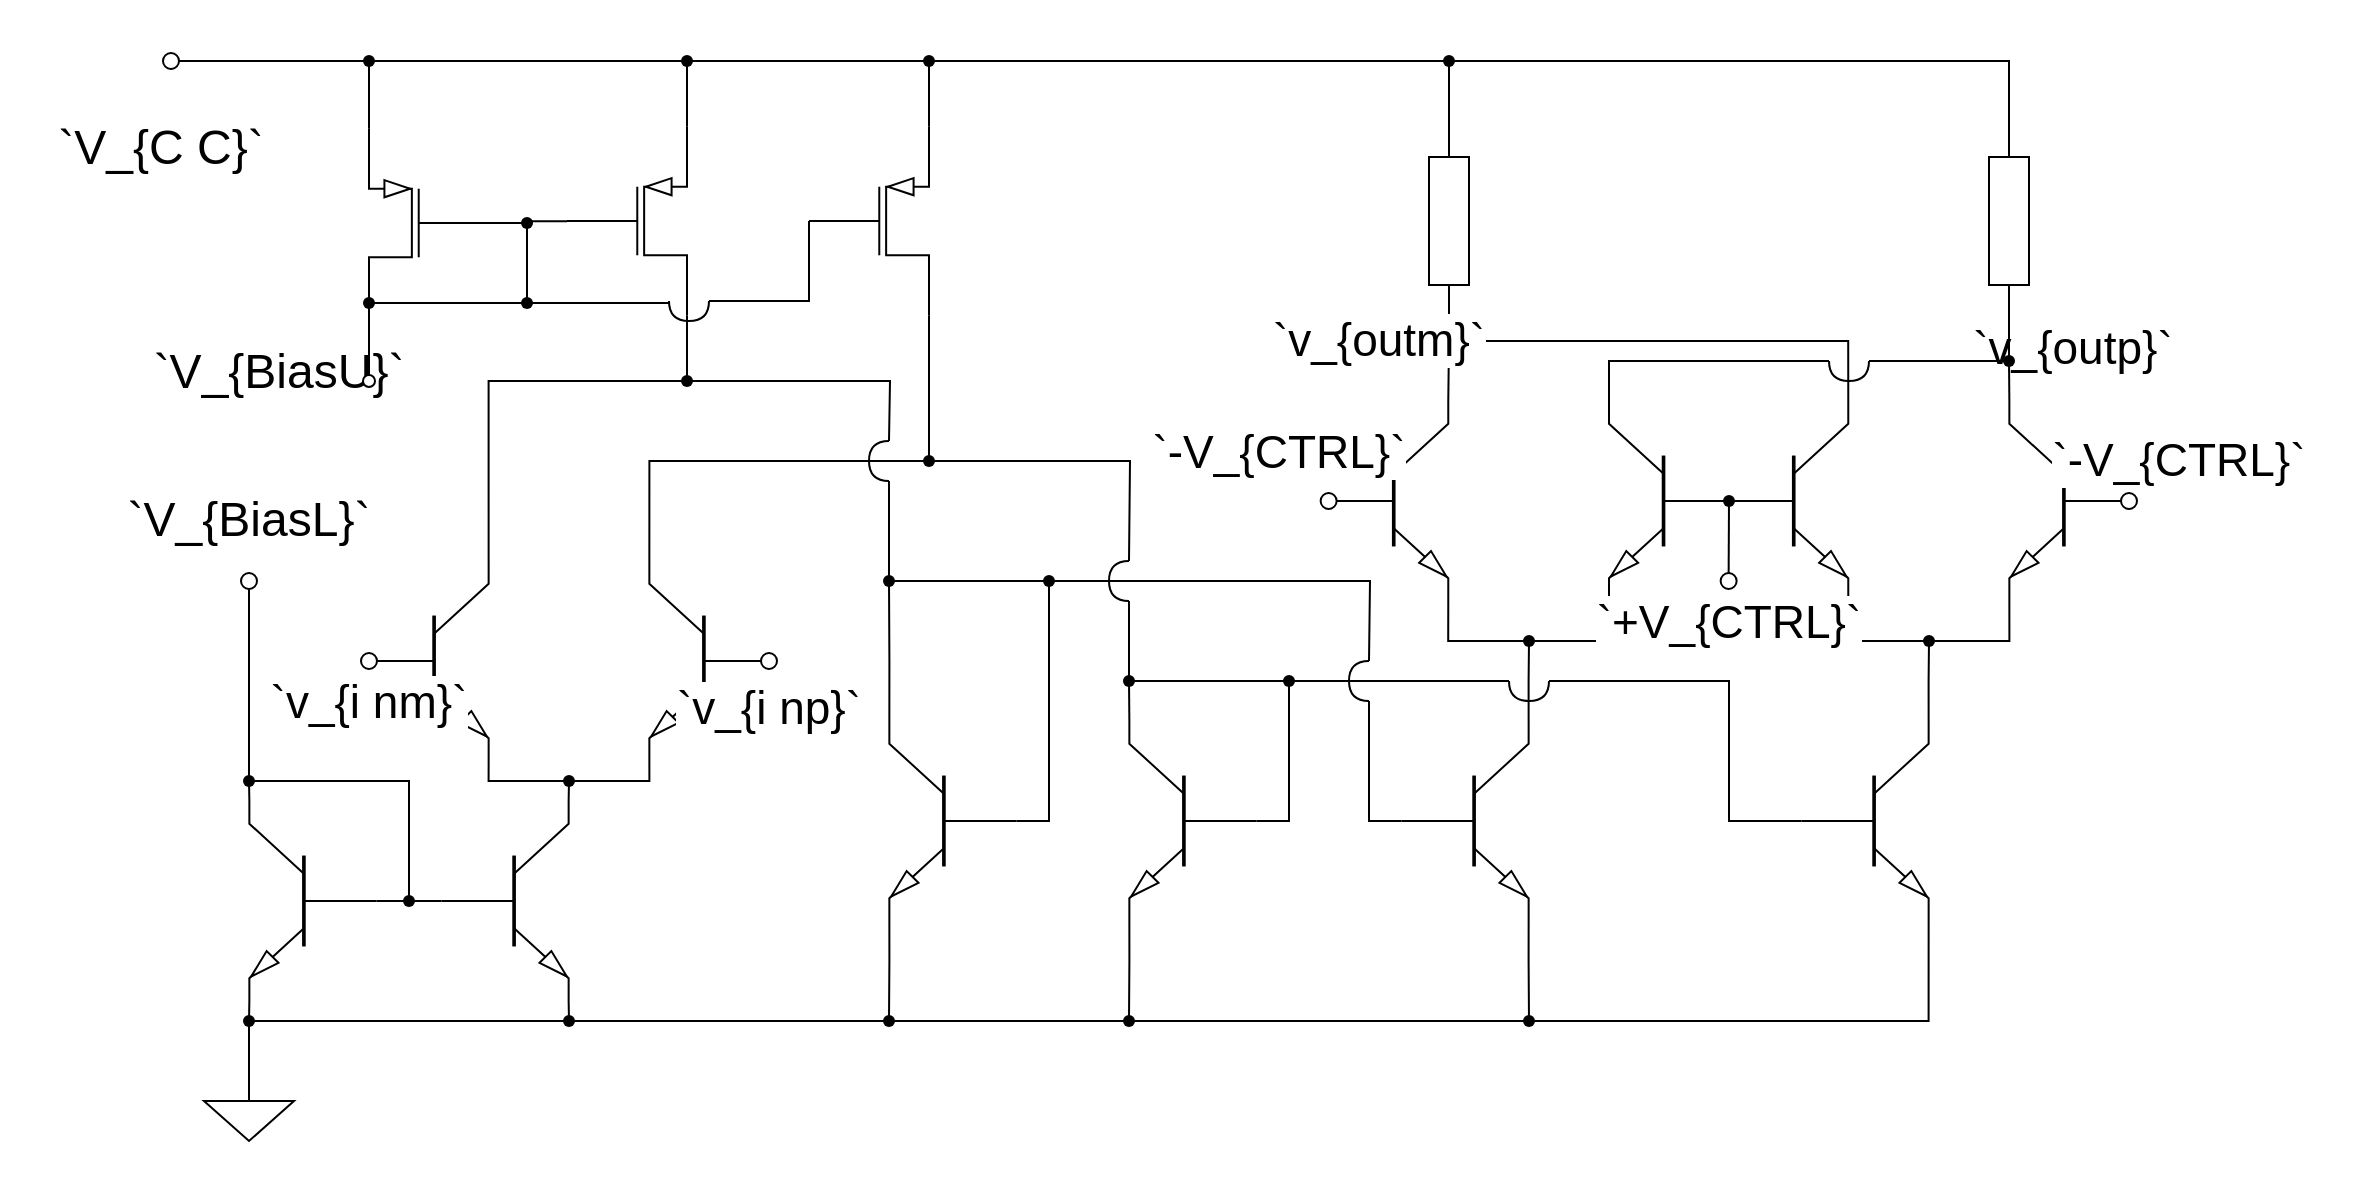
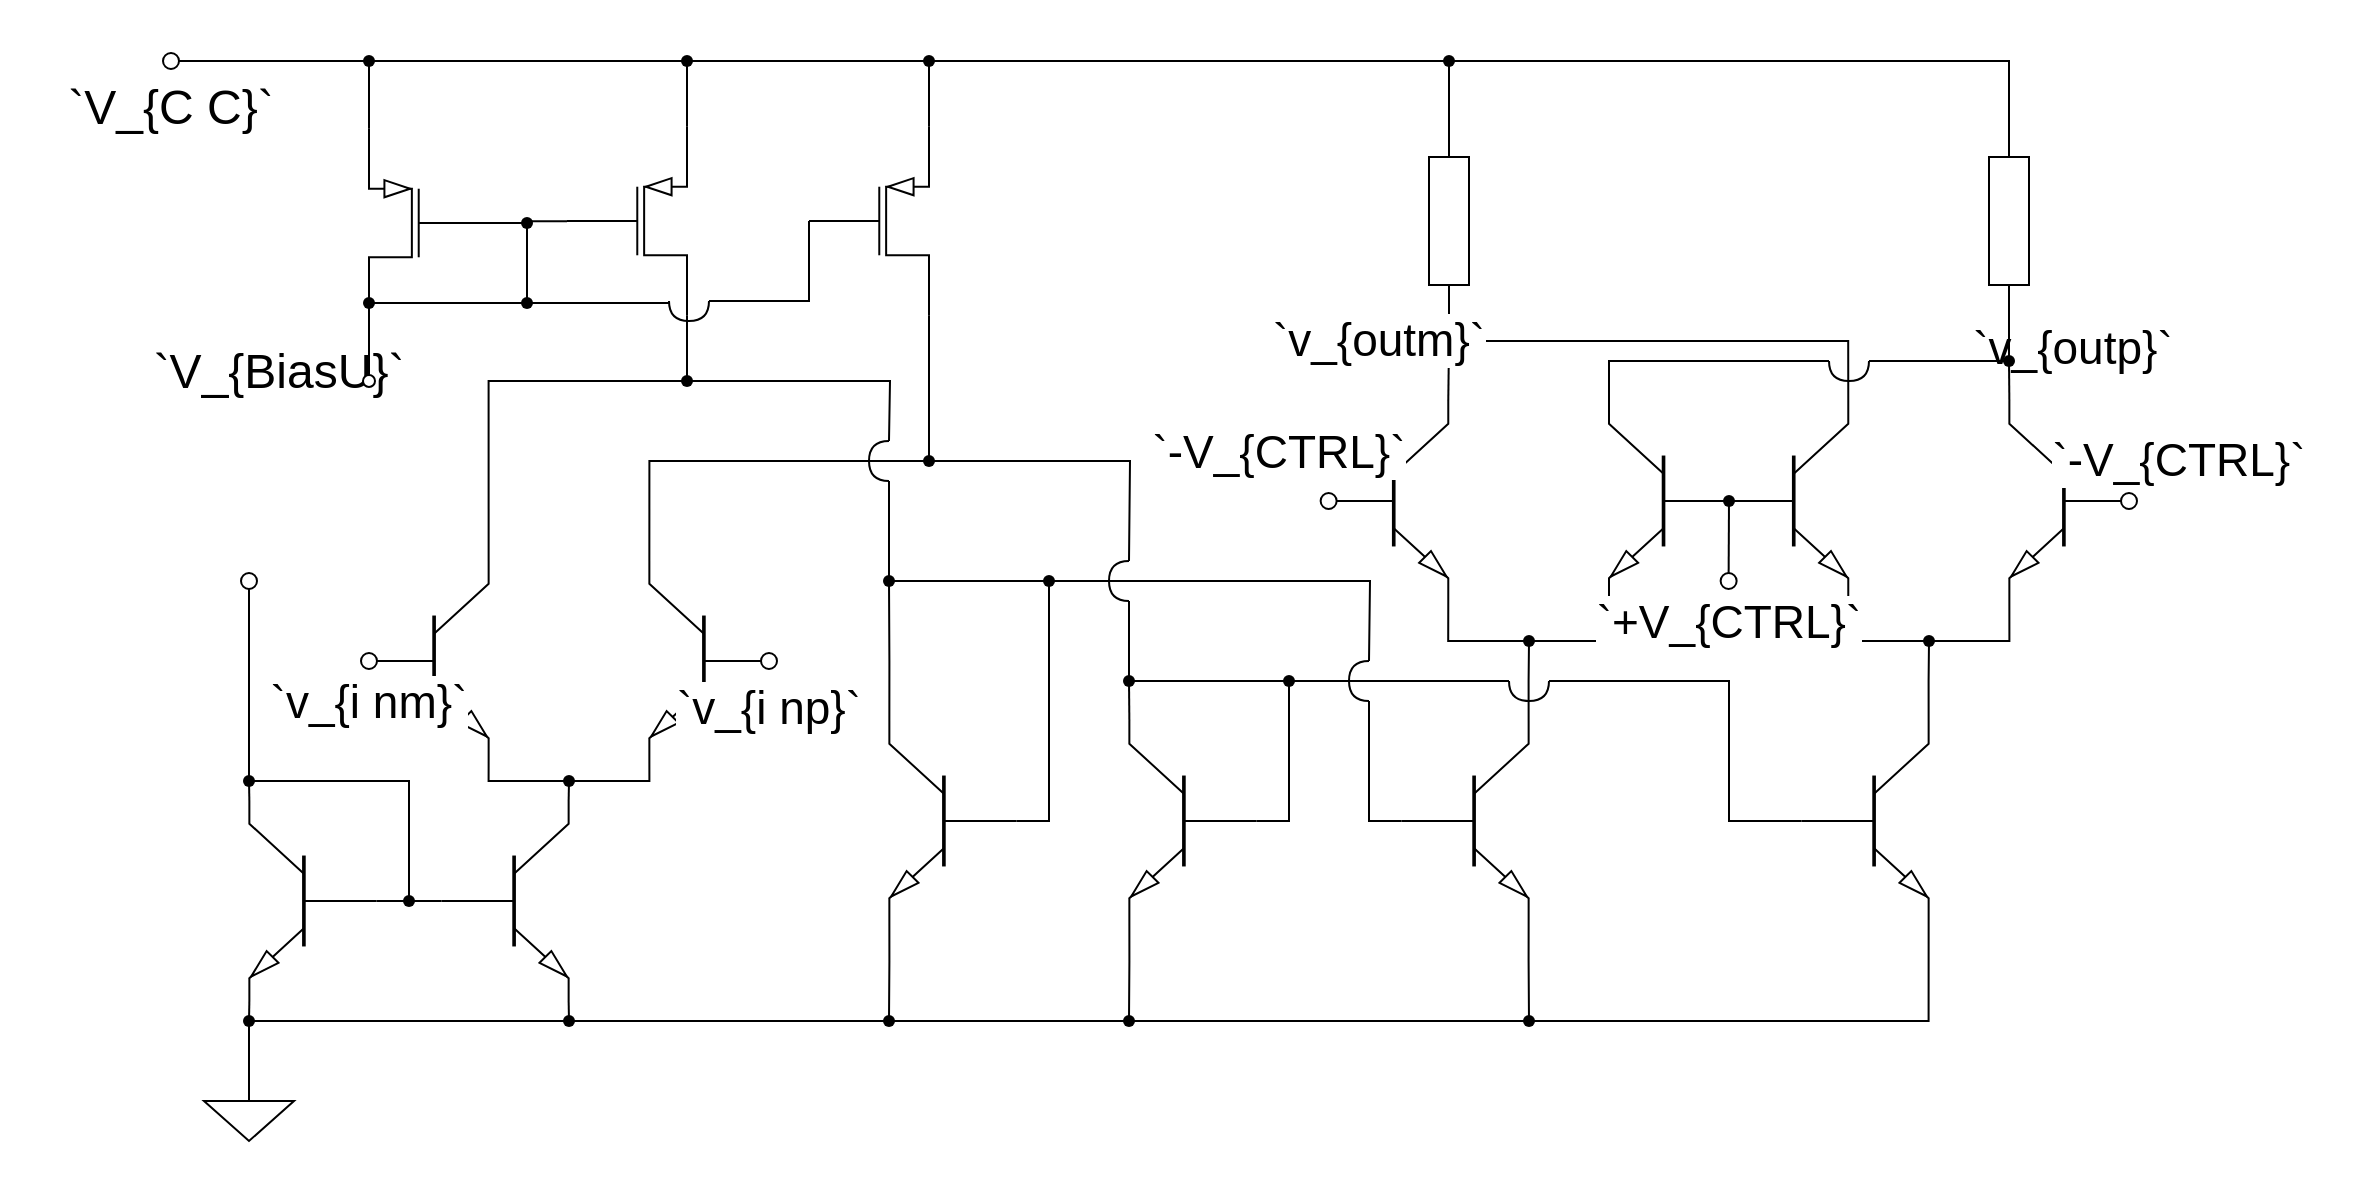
node "`V_{C C}`": moved (161, 149) -> (171, 109)
node "`V_{BiasL}`": removed
